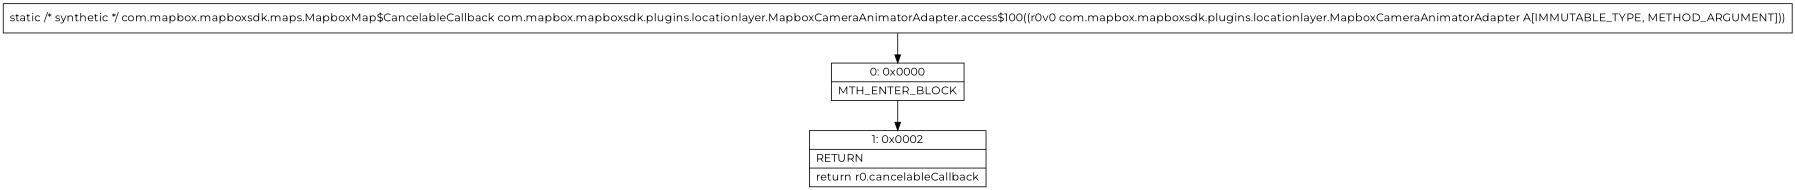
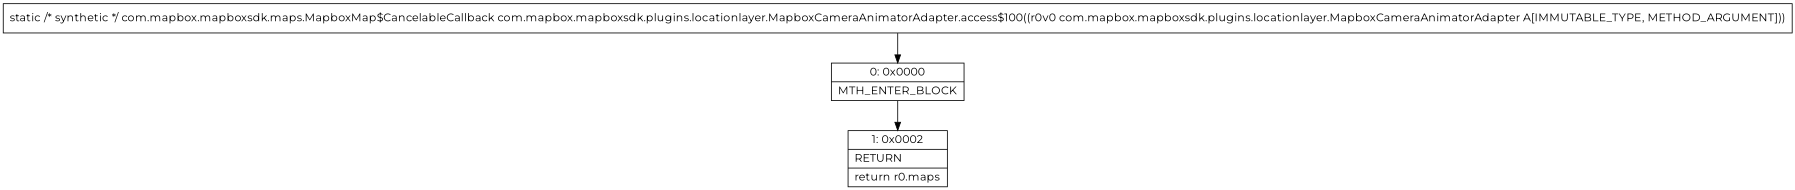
node "1: 0x0002": text "return r0.cancelableCallback" -> "return r0.maps"
